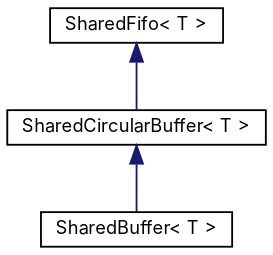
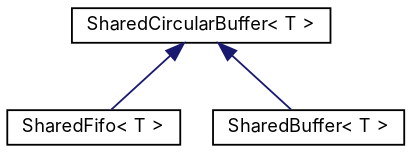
edge "SharedCircularBuffer< T >" -> "SharedFifo< T >": reversed
